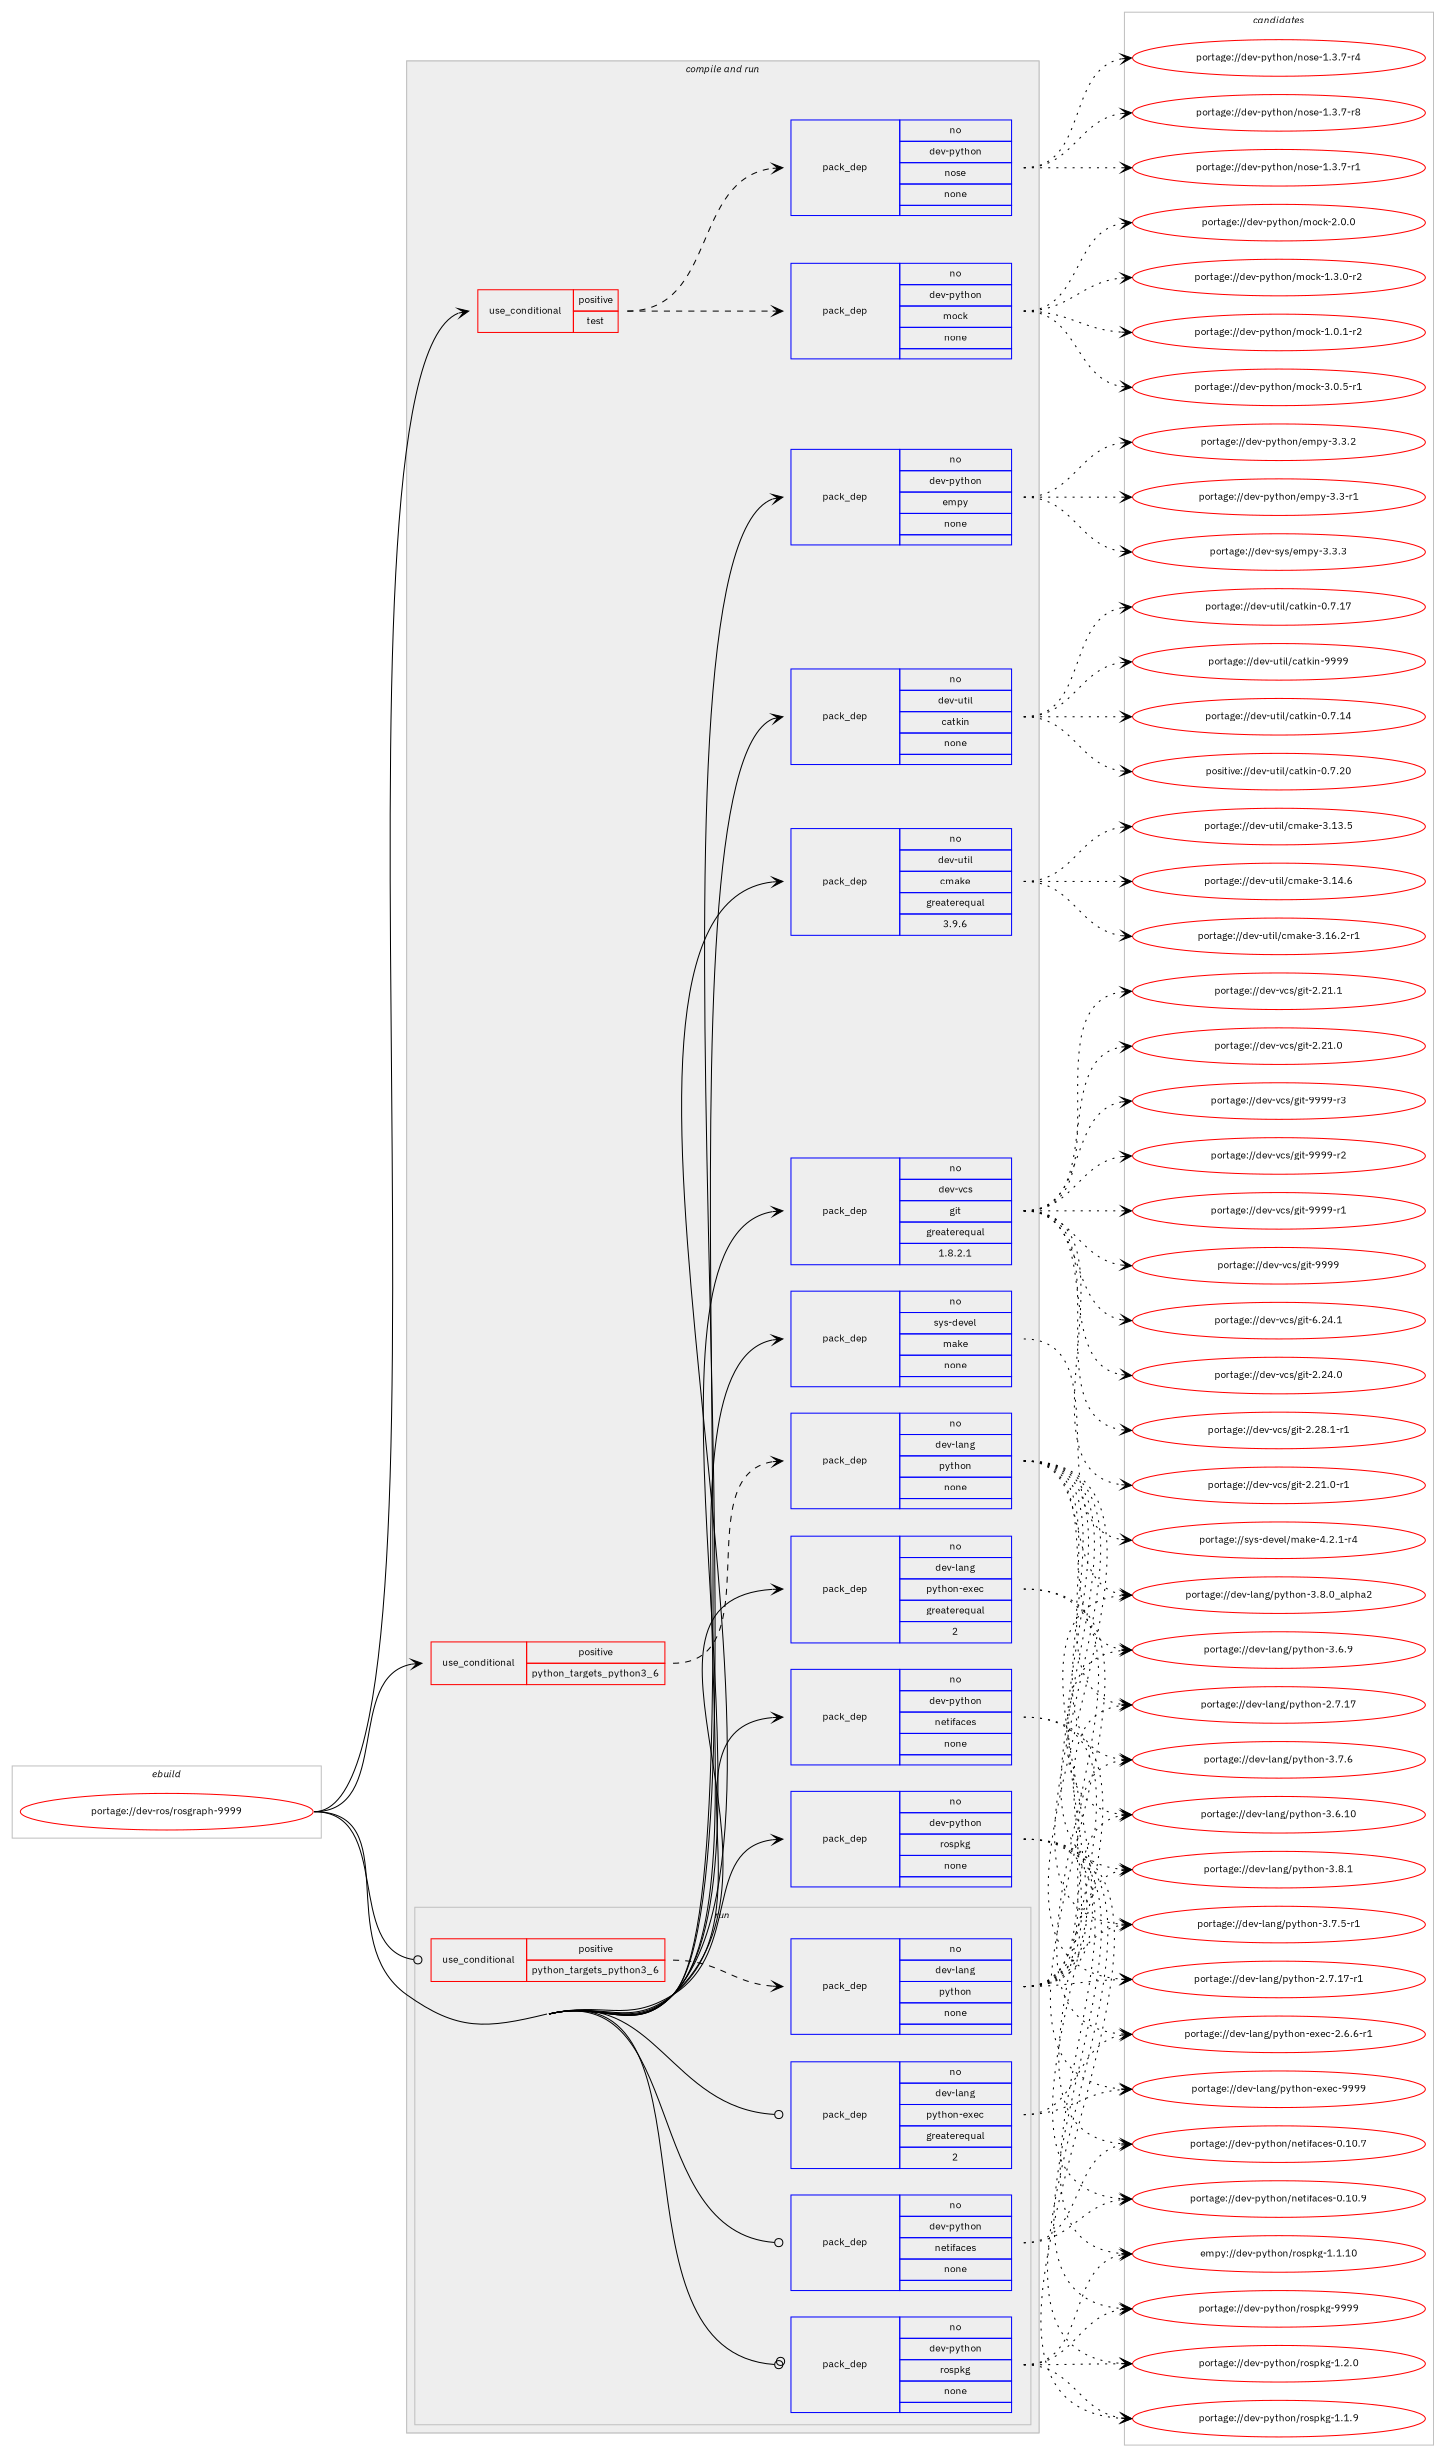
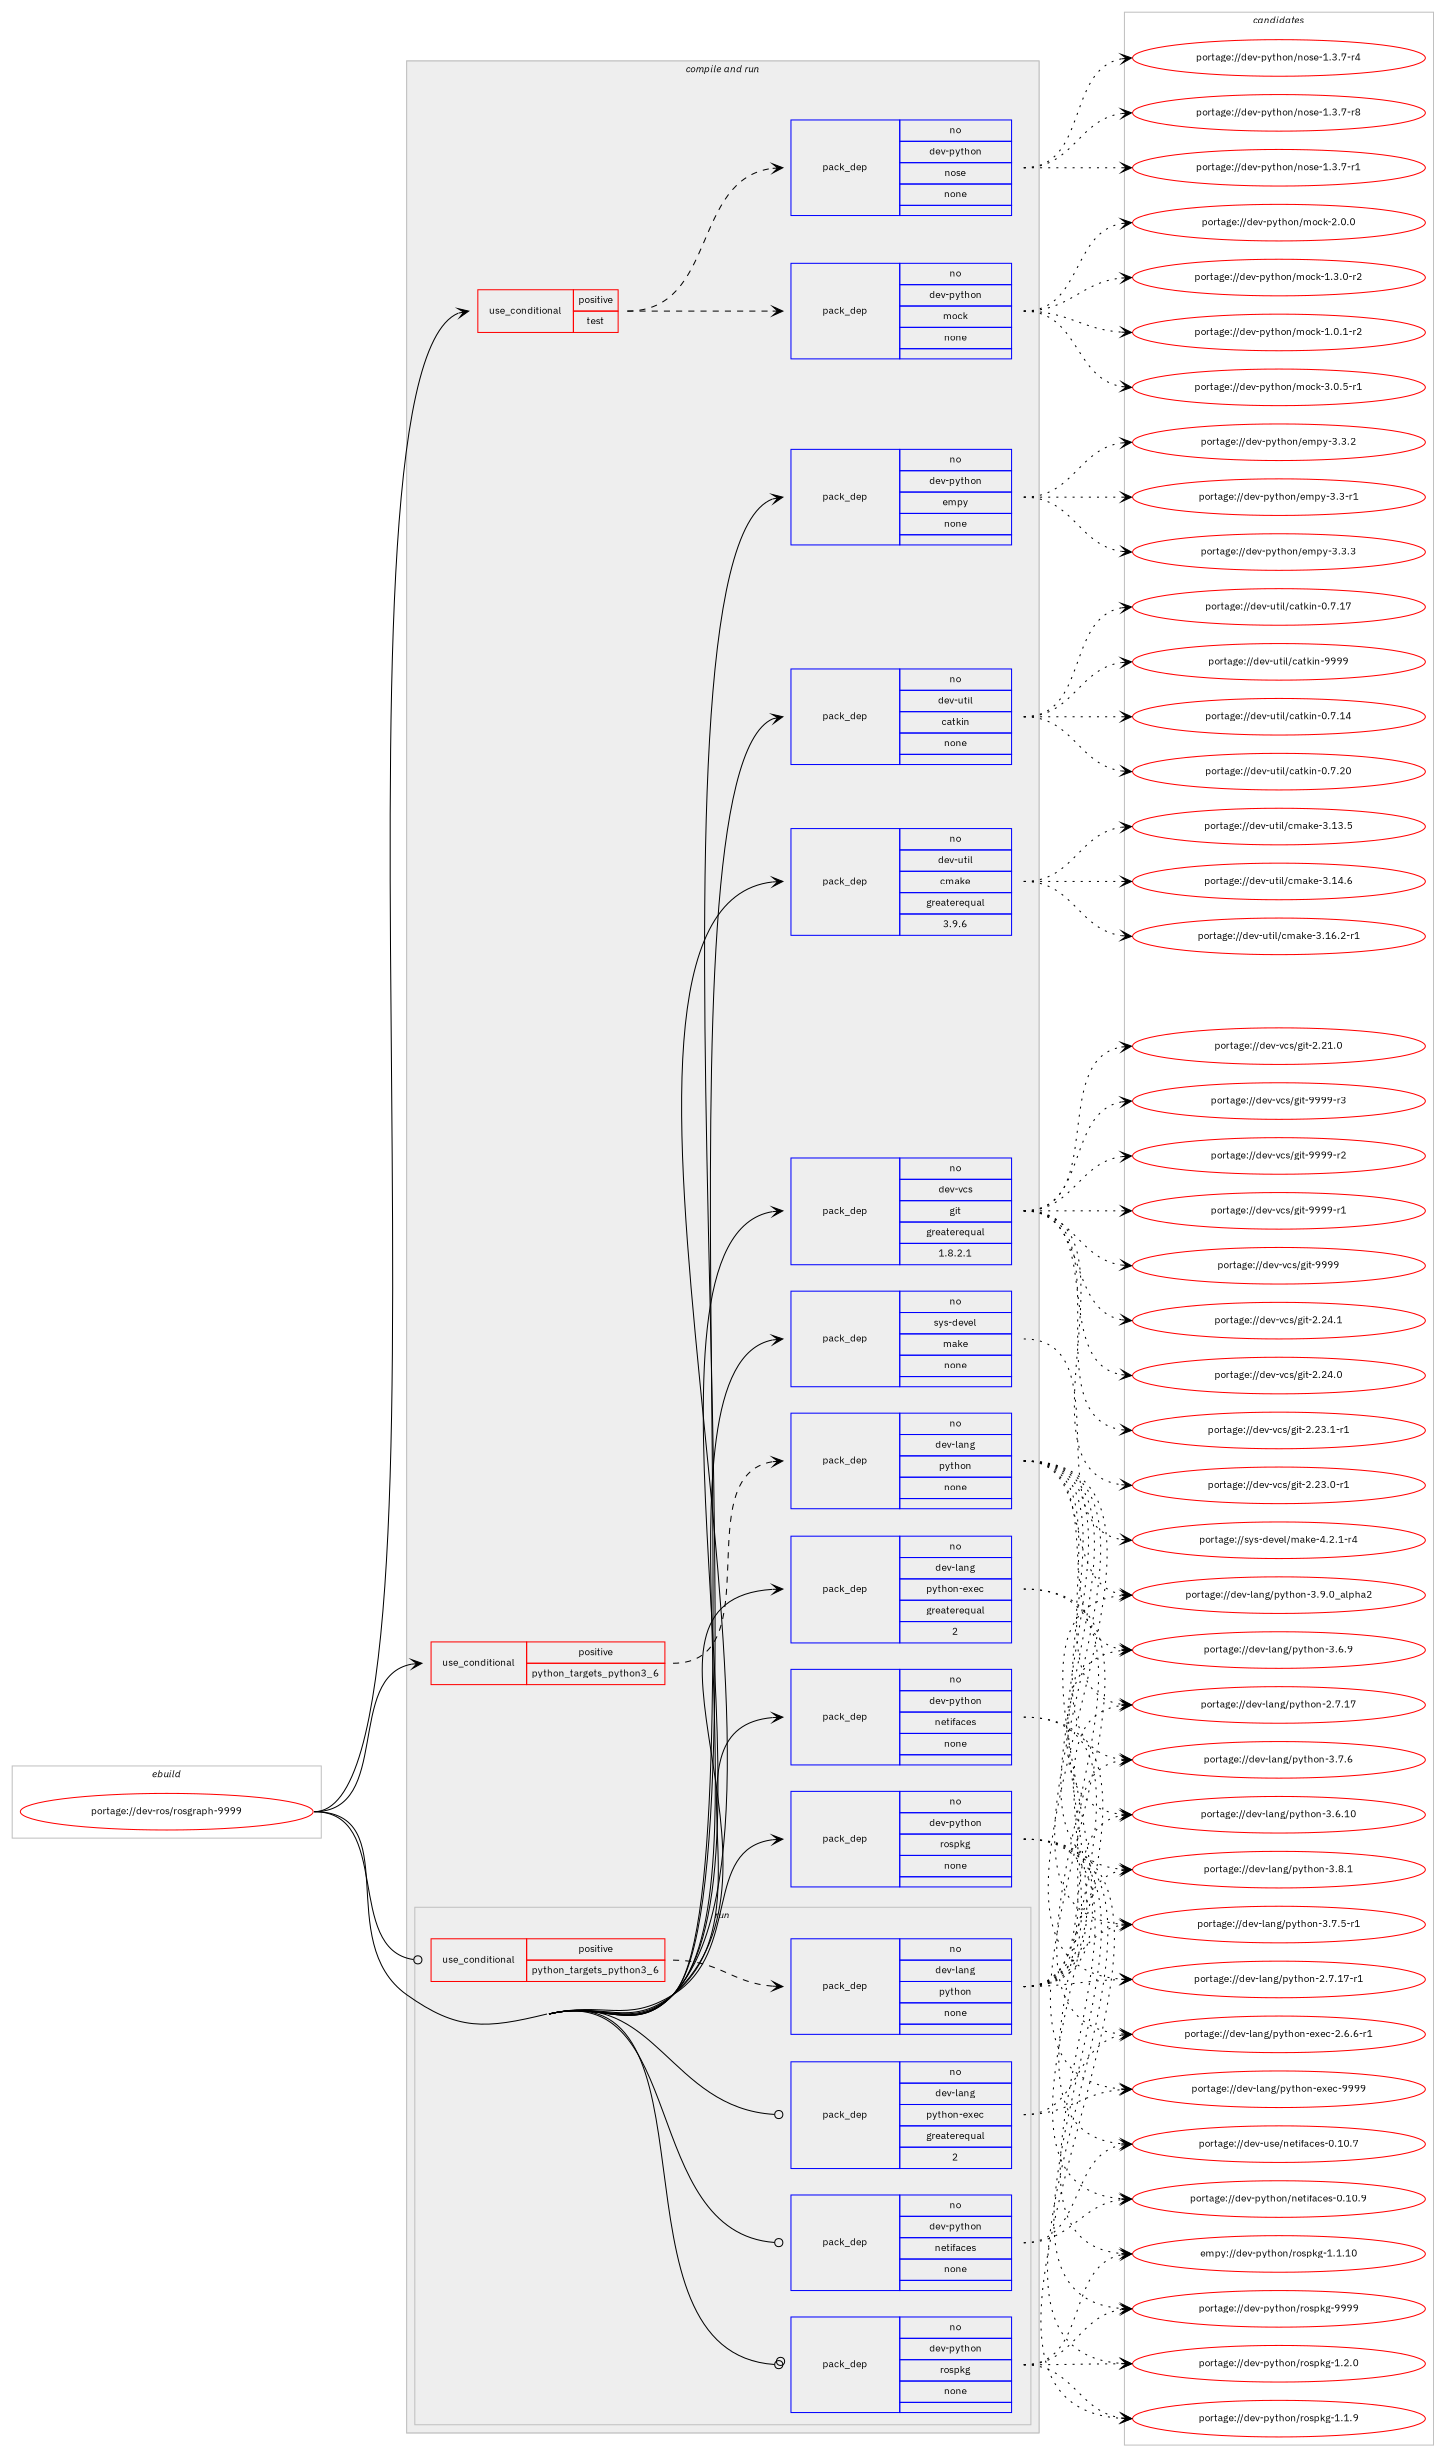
node "portage://dev-sys/empy-3.3.3": label "portage://dev-sys/empy-3.3.3" -> "portage://dev-python/empy-3.3.3"
node "positive://dev-util/catkin-0.7.20": label "positive://dev-util/catkin-0.7.20" -> "portage://dev-util/catkin-0.7.20"
node "portage://dev-vcs/git-2.21.1": removed
node "portage://dev-vcs/git-6.24.1": label "portage://dev-vcs/git-6.24.1" -> "portage://dev-vcs/git-2.24.1"
node "portage://dev-vcs/git-2.28.1-r1": label "portage://dev-vcs/git-2.28.1-r1" -> "portage://dev-vcs/git-2.23.1-r1"
node "portage://dev-vcs/git-2.21.0-r1": label "portage://dev-vcs/git-2.21.0-r1" -> "portage://dev-vcs/git-2.23.0-r1"
node "portage://dev-lang/python-3.8.0_alpha2": label "portage://dev-lang/python-3.8.0_alpha2" -> "portage://dev-lang/python-3.9.0_alpha2"
node "portage://dev-python/netifaces-0.10.7": label "portage://dev-python/netifaces-0.10.7" -> "portage://dev-use/netifaces-0.10.7"
